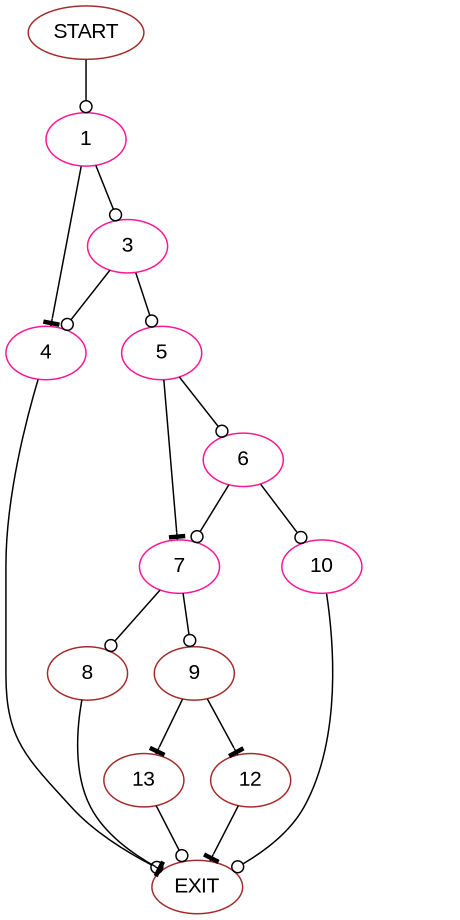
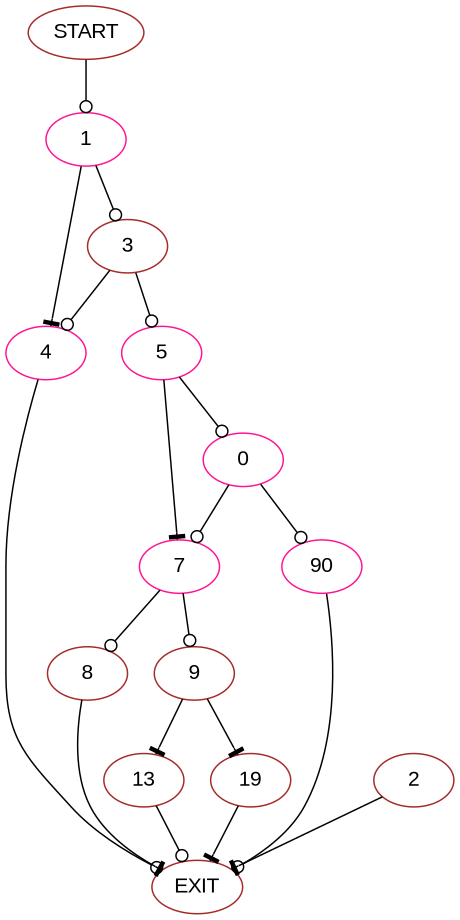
node "3": color deeppink -> brown
node "6": label "6" -> "0"
node "10": label "10" -> "90"
edge "4" -> "EXIT": arrowhead tee -> odot
node "12": label "12" -> "19"
node "2": added
edge "8" -> "EXIT": arrowhead odot -> tee
